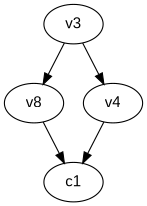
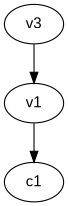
node "v8": label "v8" -> "v1"
node "v4": removed
